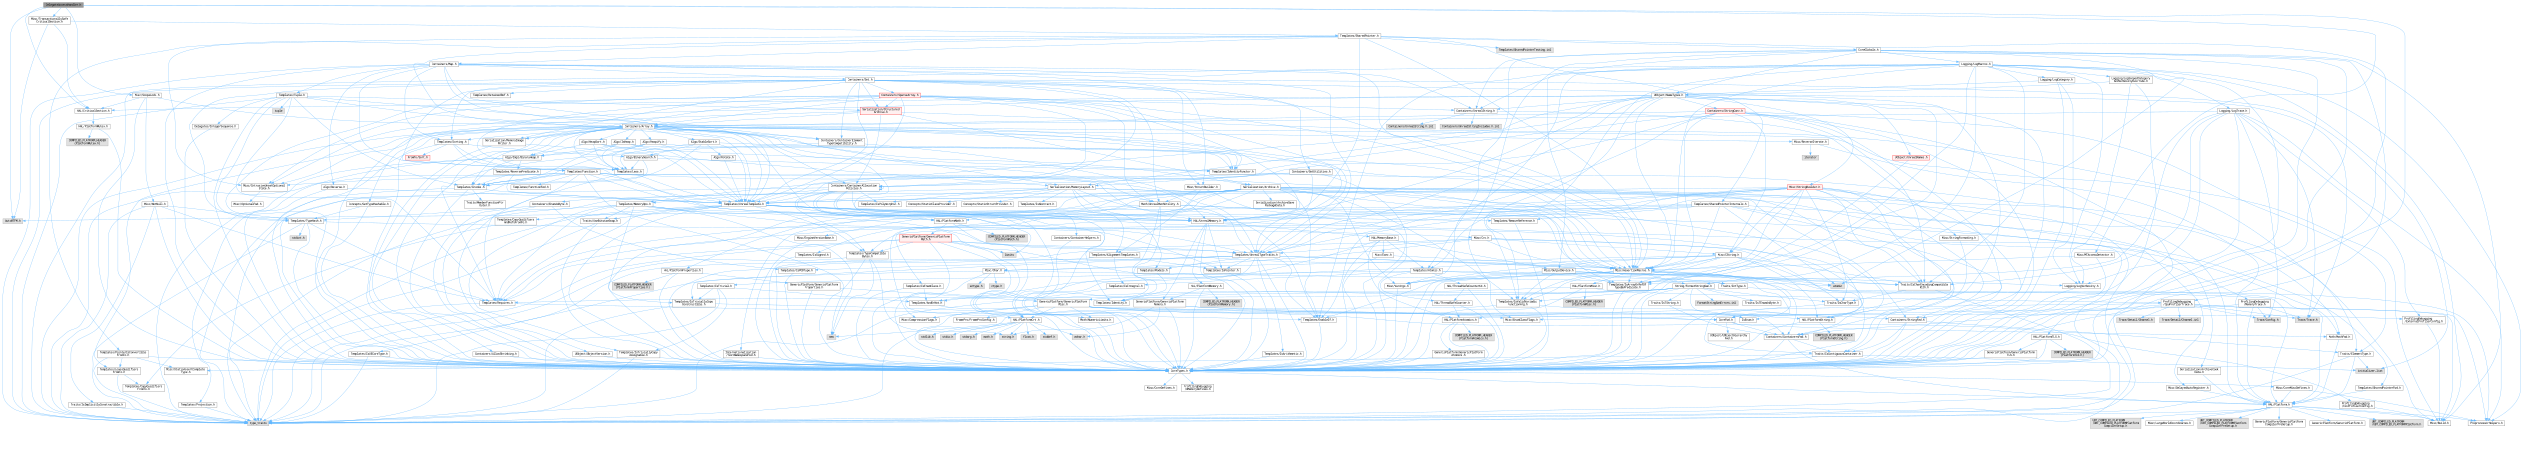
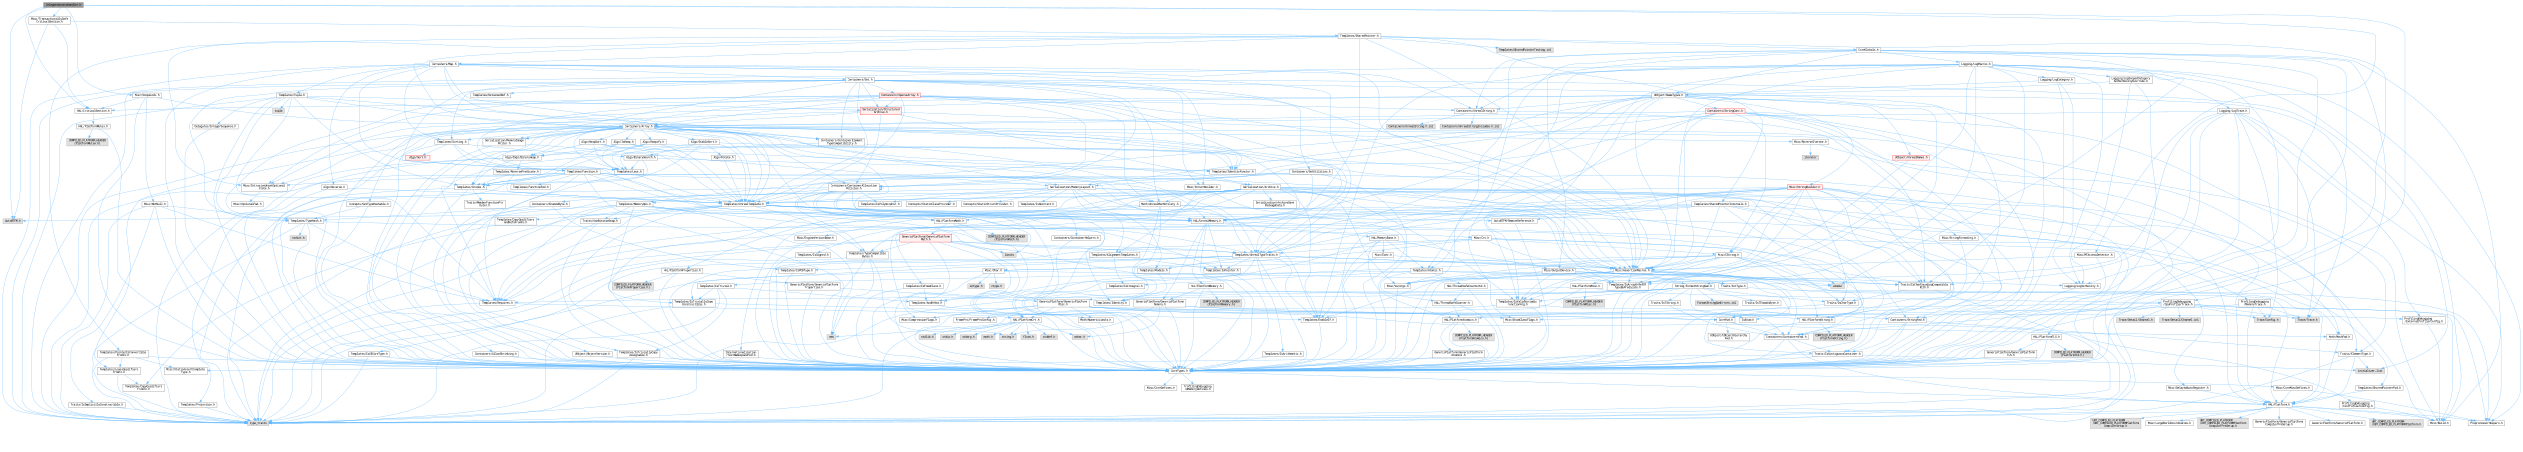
node "FromTo/Sort.h": label "FromTo/Sort.h" -> "Algo/Sort.h"
node "Templates/RemoveReference.h": label "Templates/RemoveReference.h" -> "AutoRTFM/RemoveReference.h"
node "Serialization/ArchiveCook Data.h": removed
